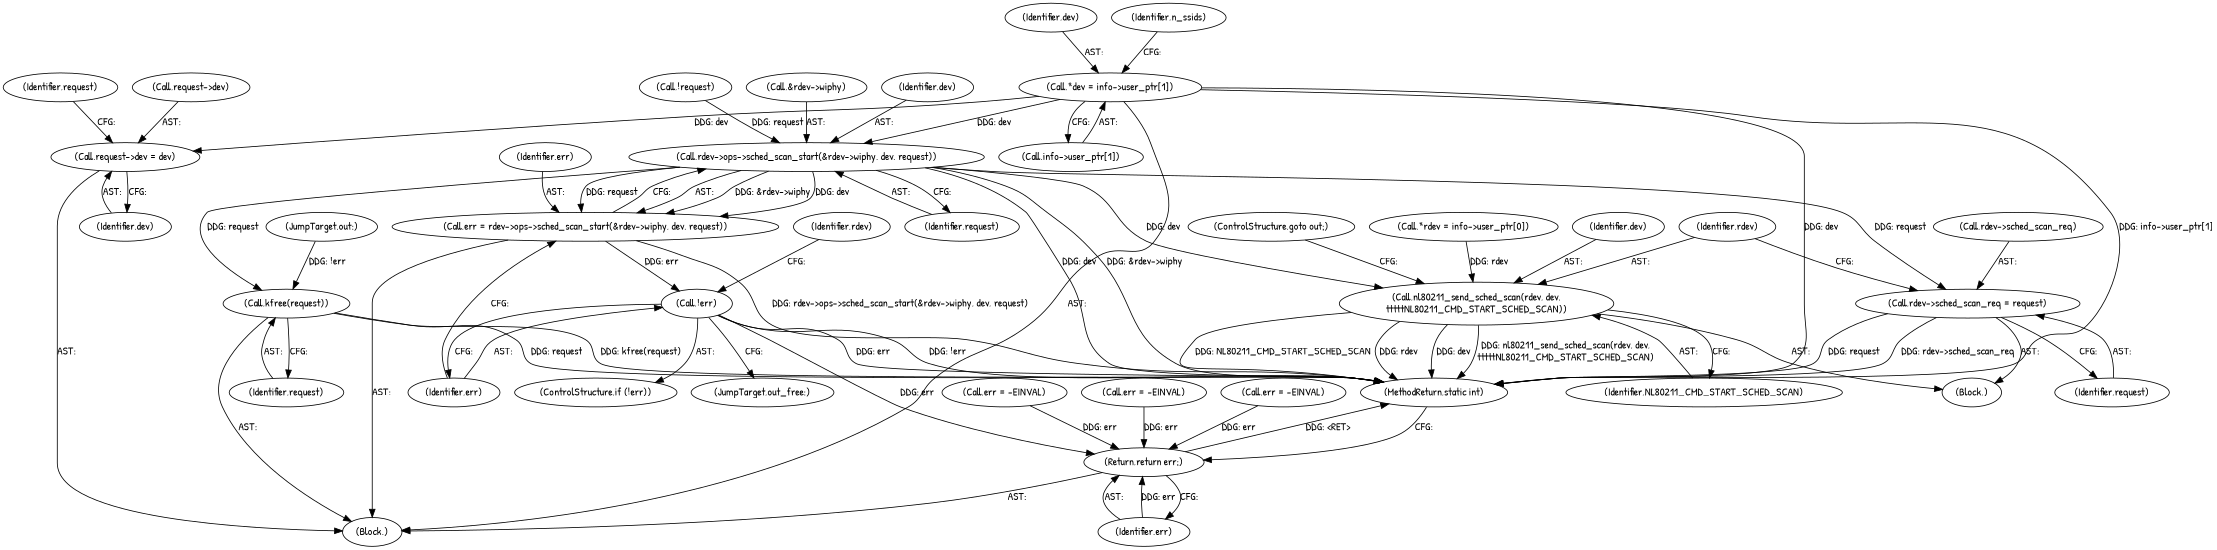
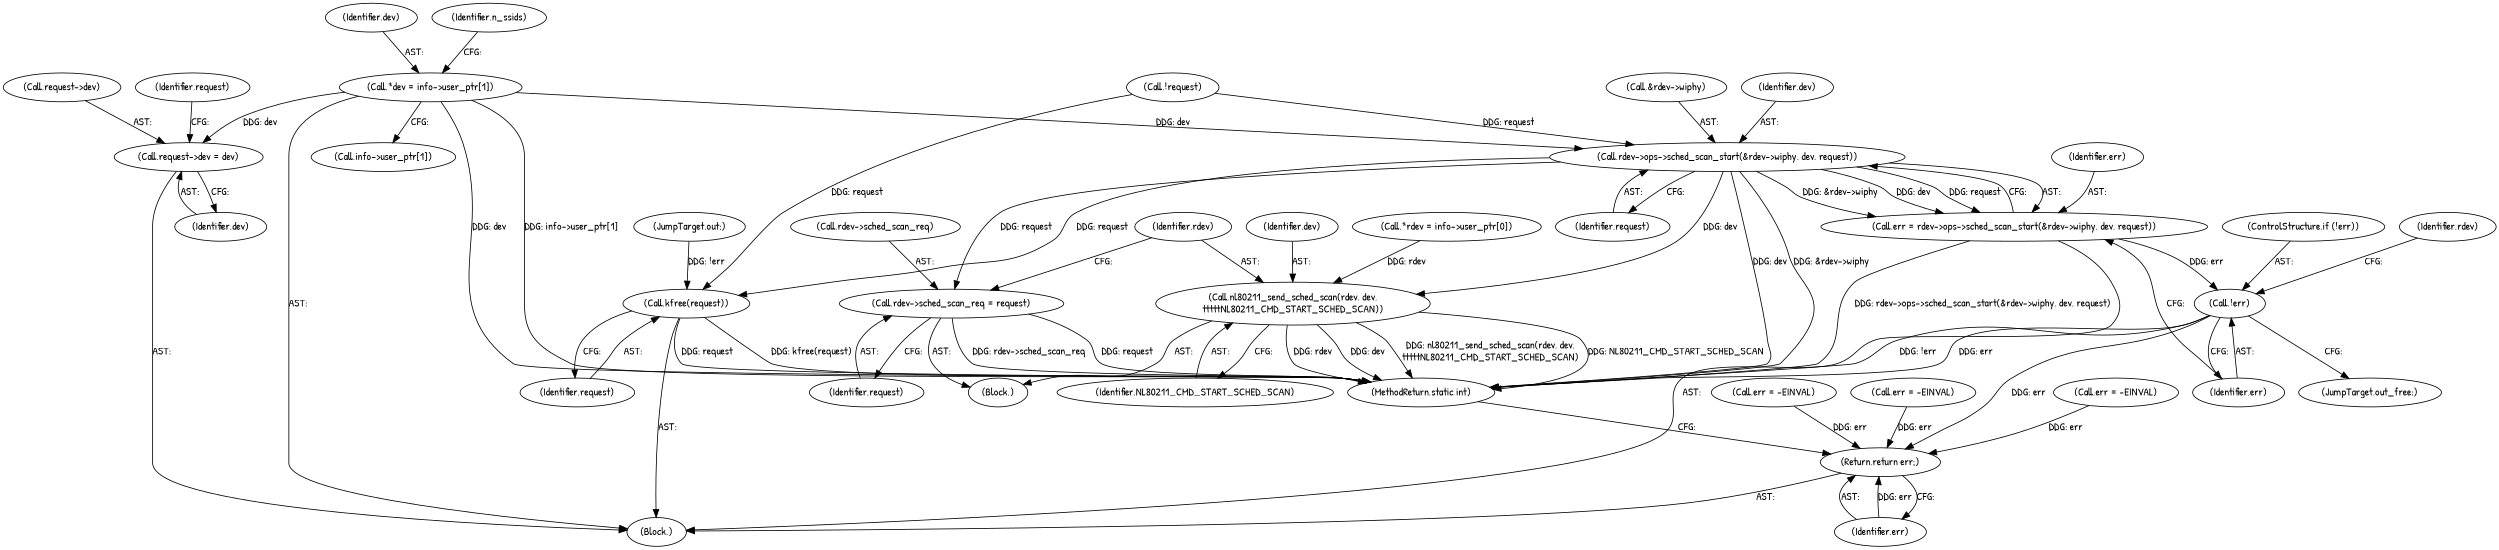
edge "(Call,info->user_ptr[1])" -> "(Call,*dev = info->user_ptr[1])": removed, label "AST:"
edge "(Call,!request)" -> "(Call,kfree(request))": added, label "DDG: request"
node "(ControlStructure,goto out;)": removed
edge "(Call,!err)" -> "(ControlStructure,if (!err))": reversed
edge "(Return,return err;)" -> "(MethodReturn,static int)": removed, label "DDG: <RET>"
